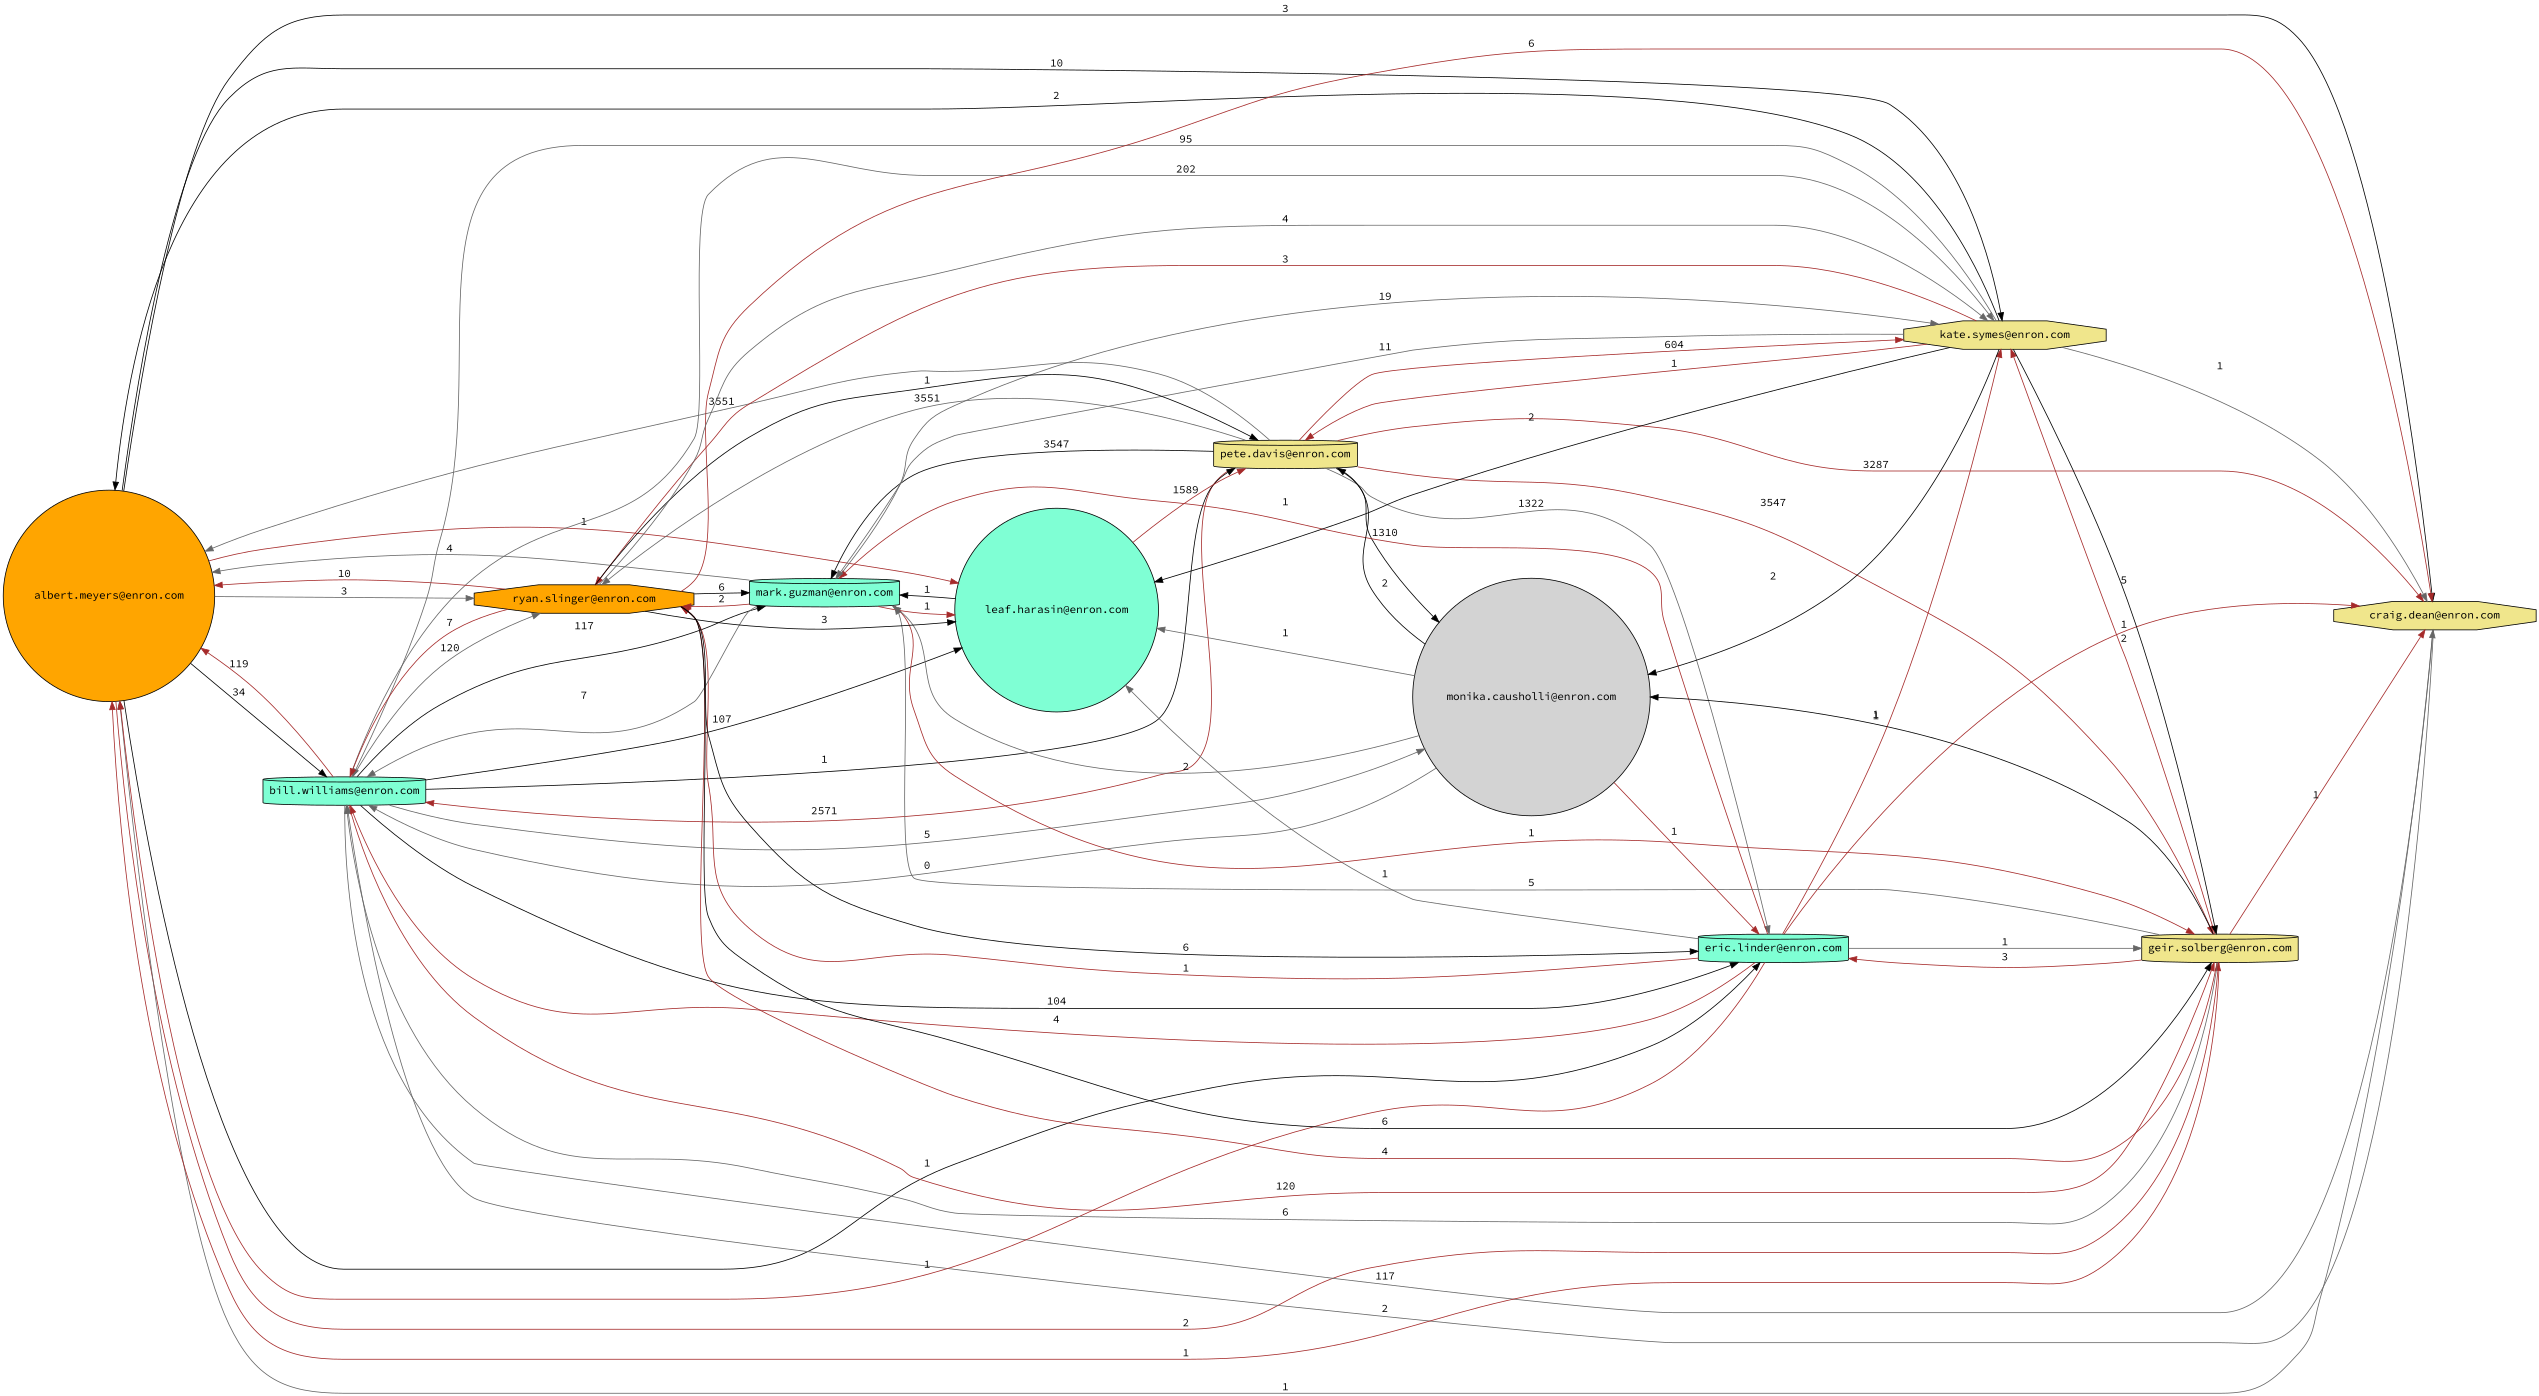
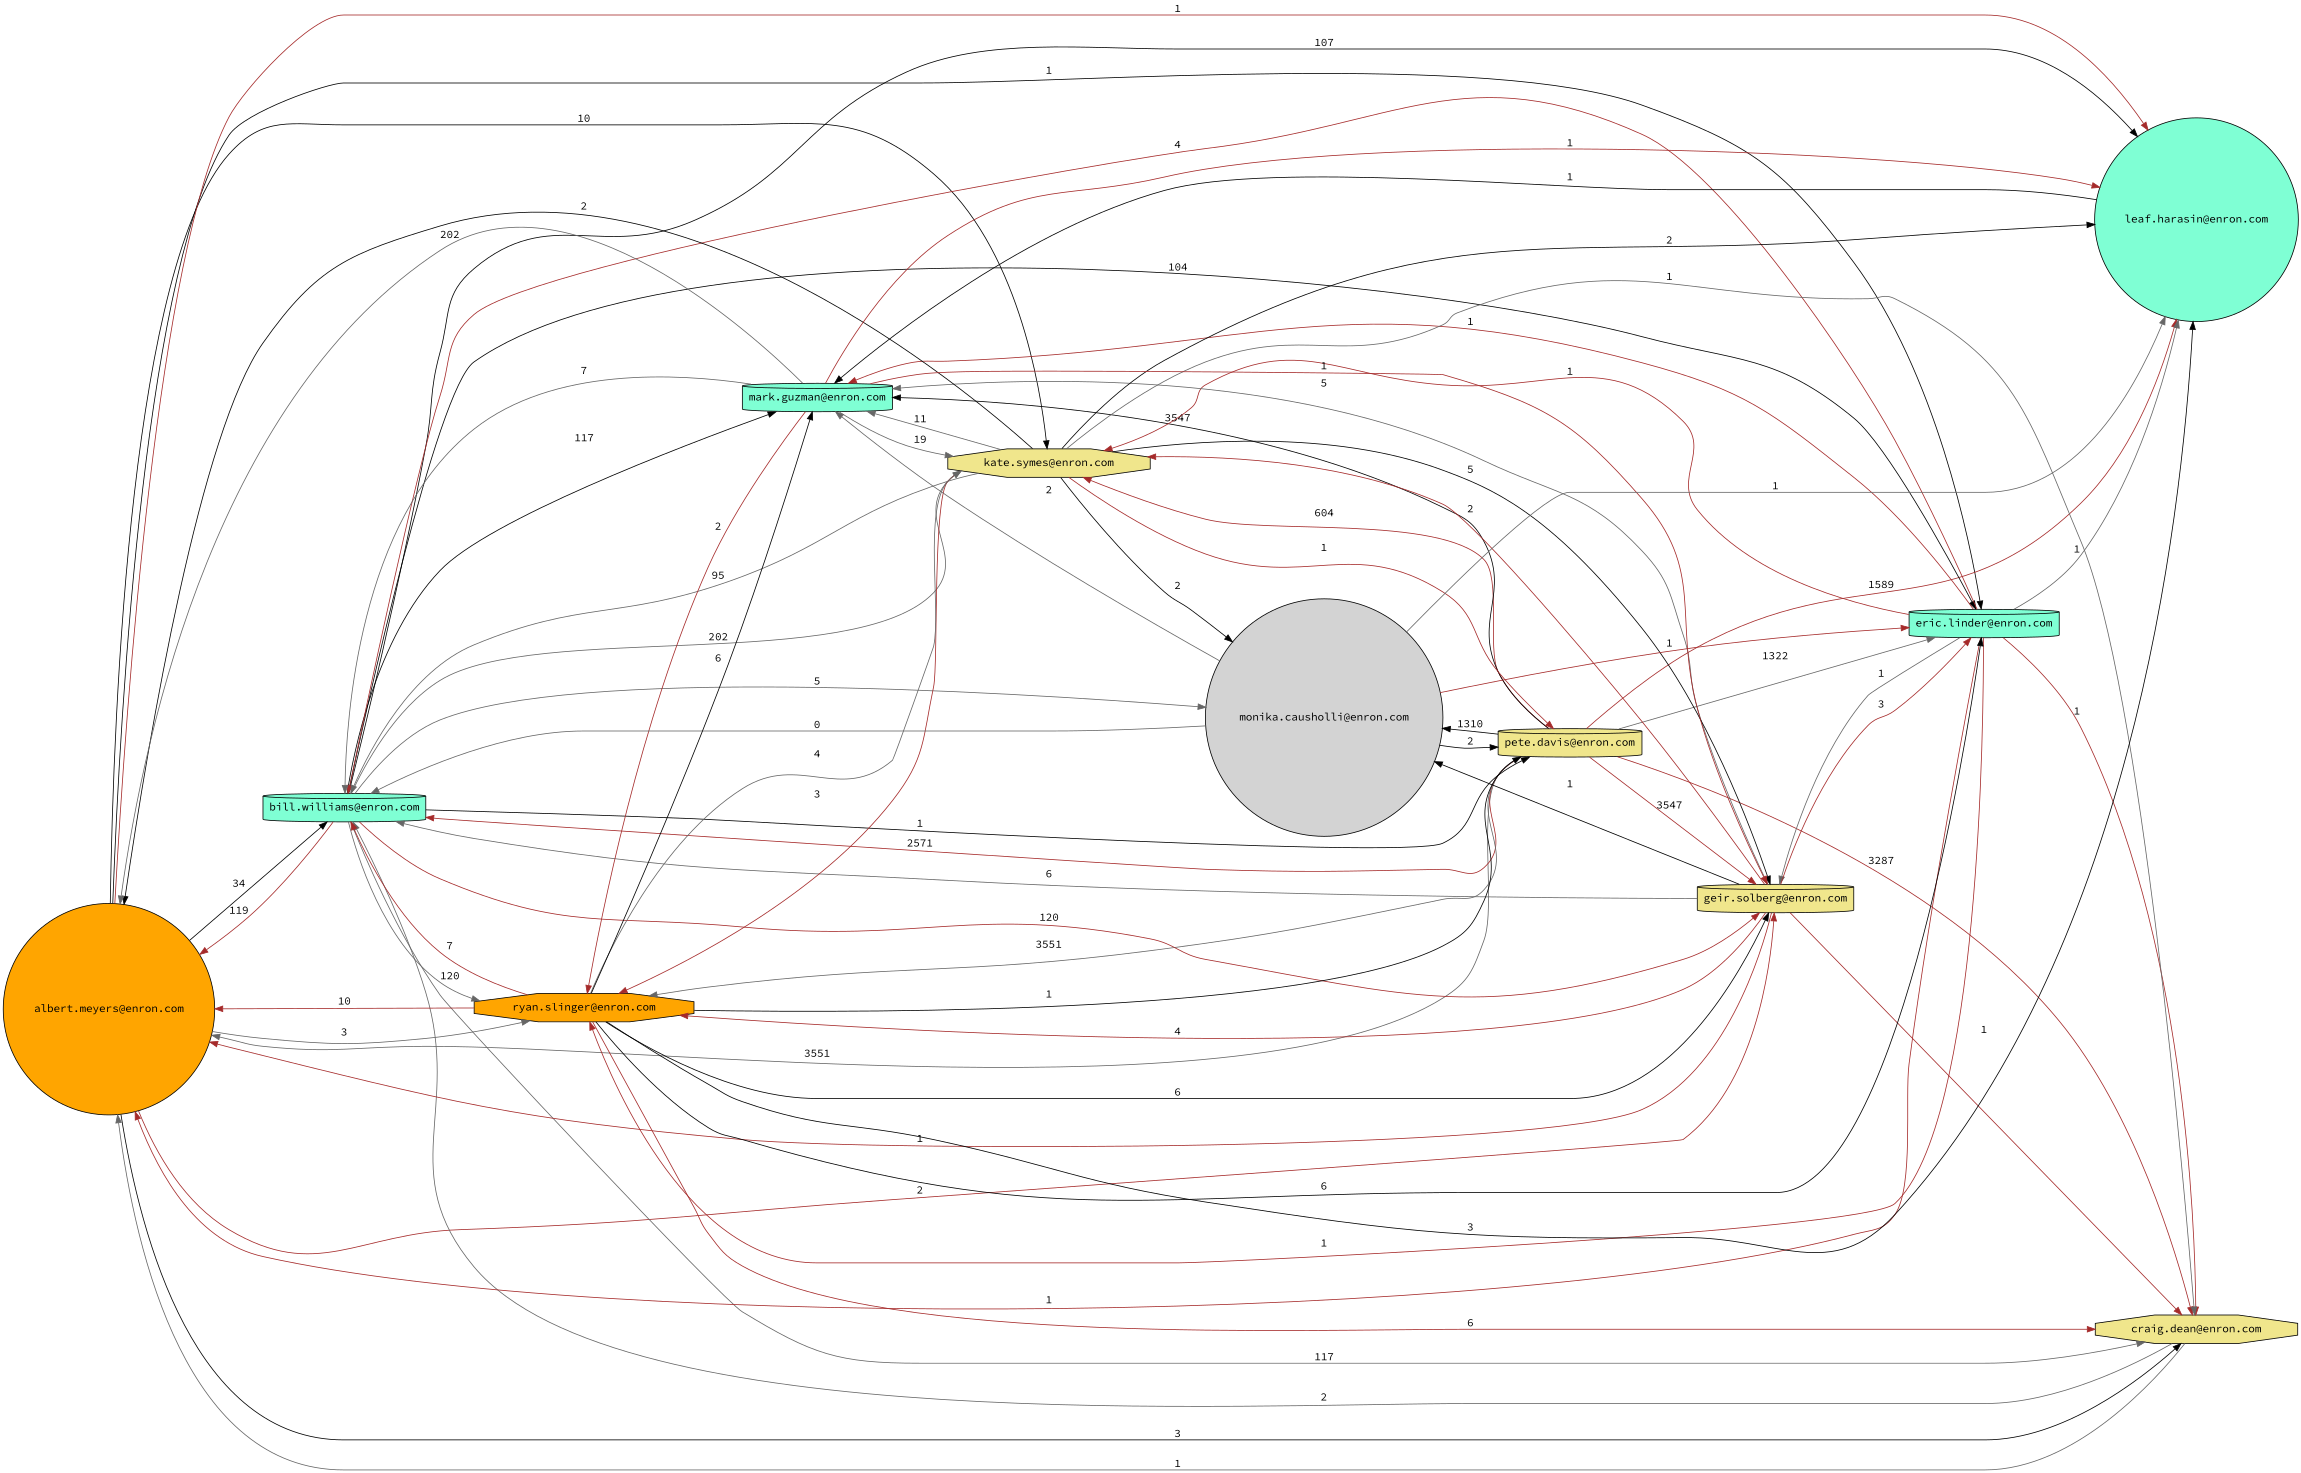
edge "leaf.harasin@enron.com" -> "pete.davis@enron.com": reversed
edge "mark.guzman@enron.com" -> "albert.meyers@enron.com": label "4" -> "202"
